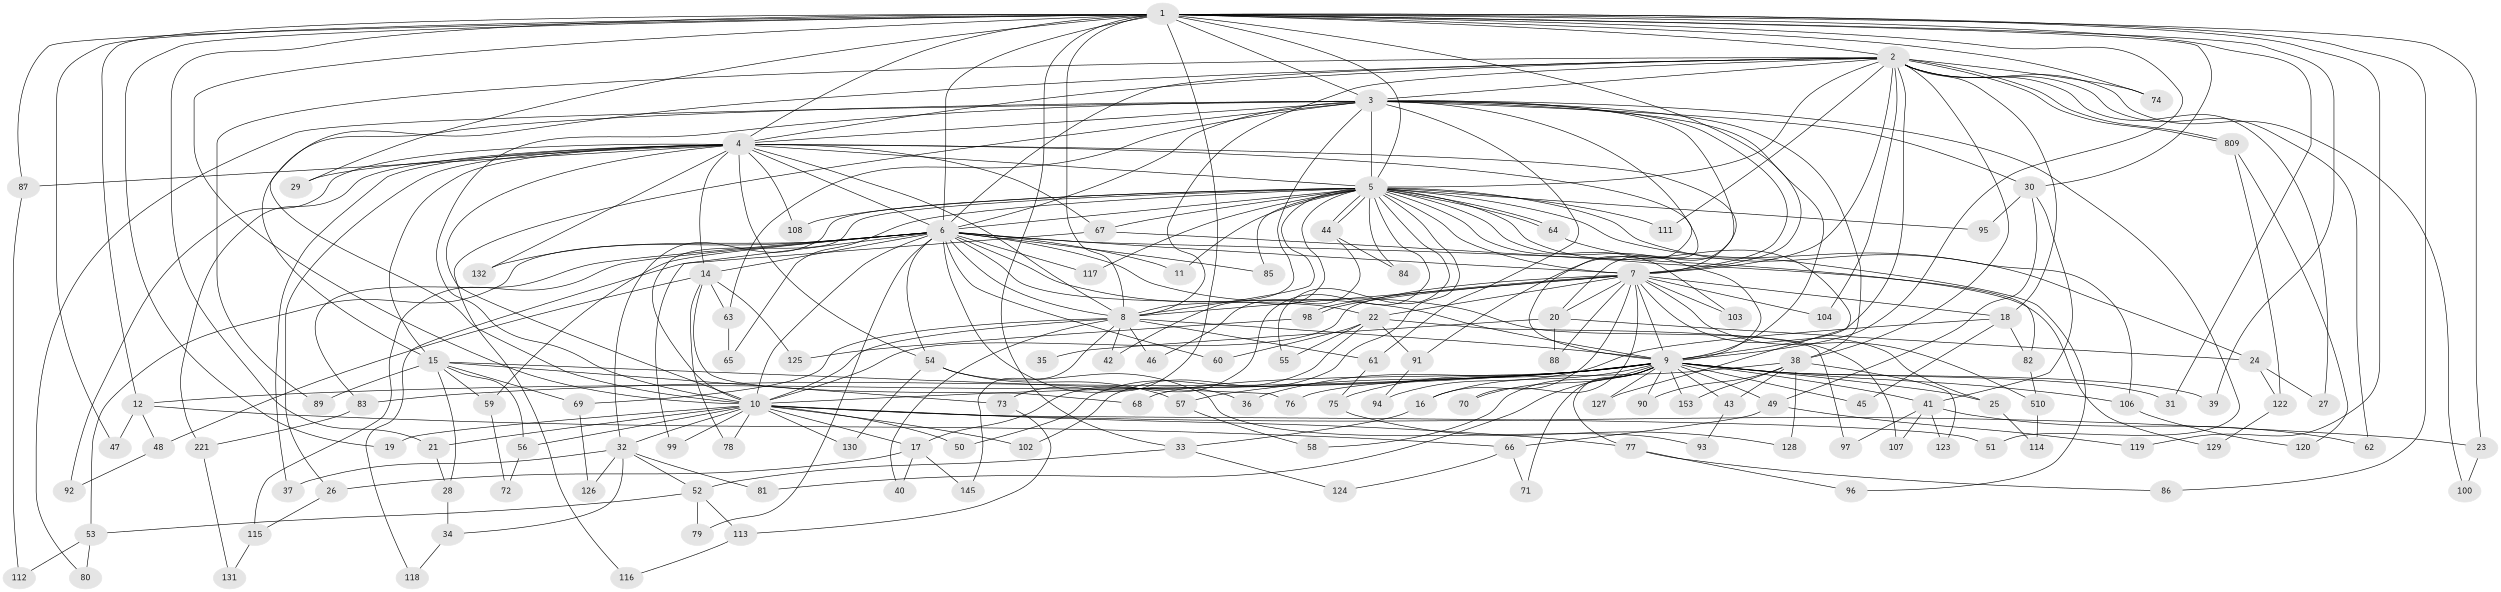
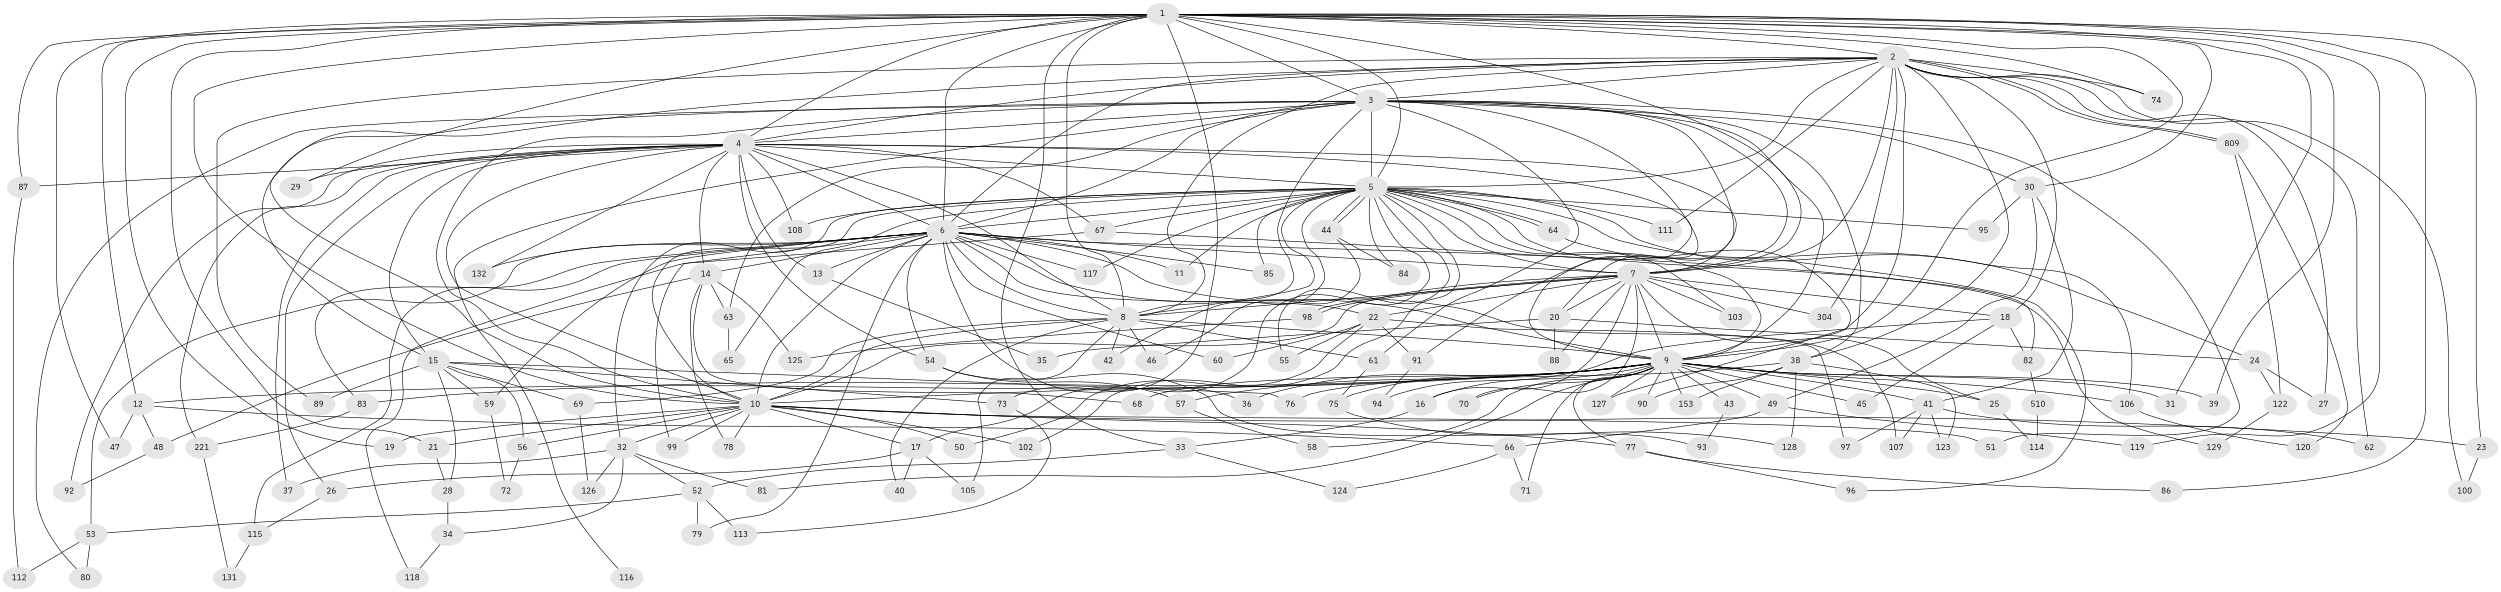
node "13": added
node "104": label "104" -> "304"
edge "7" -- "510": removed
edge "38" -- "43": removed
node "130": removed
node "145": label "145" -> "105"
edge "113" -- "116": removed
